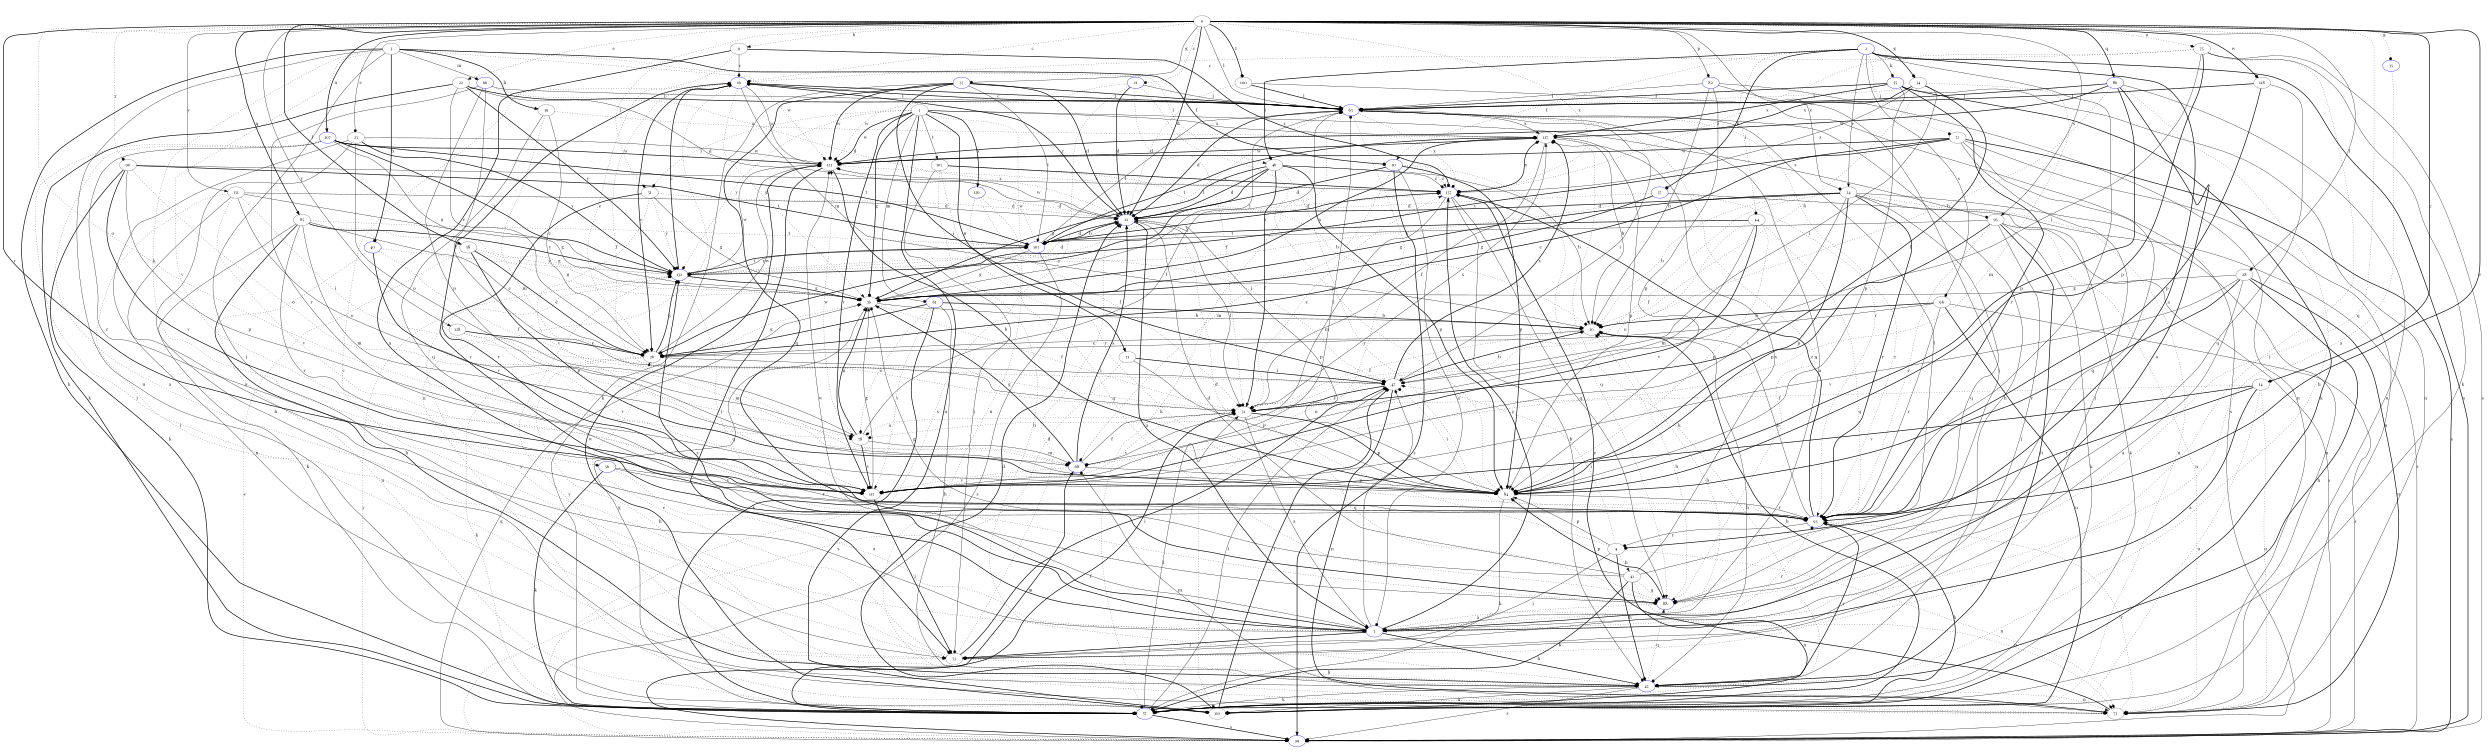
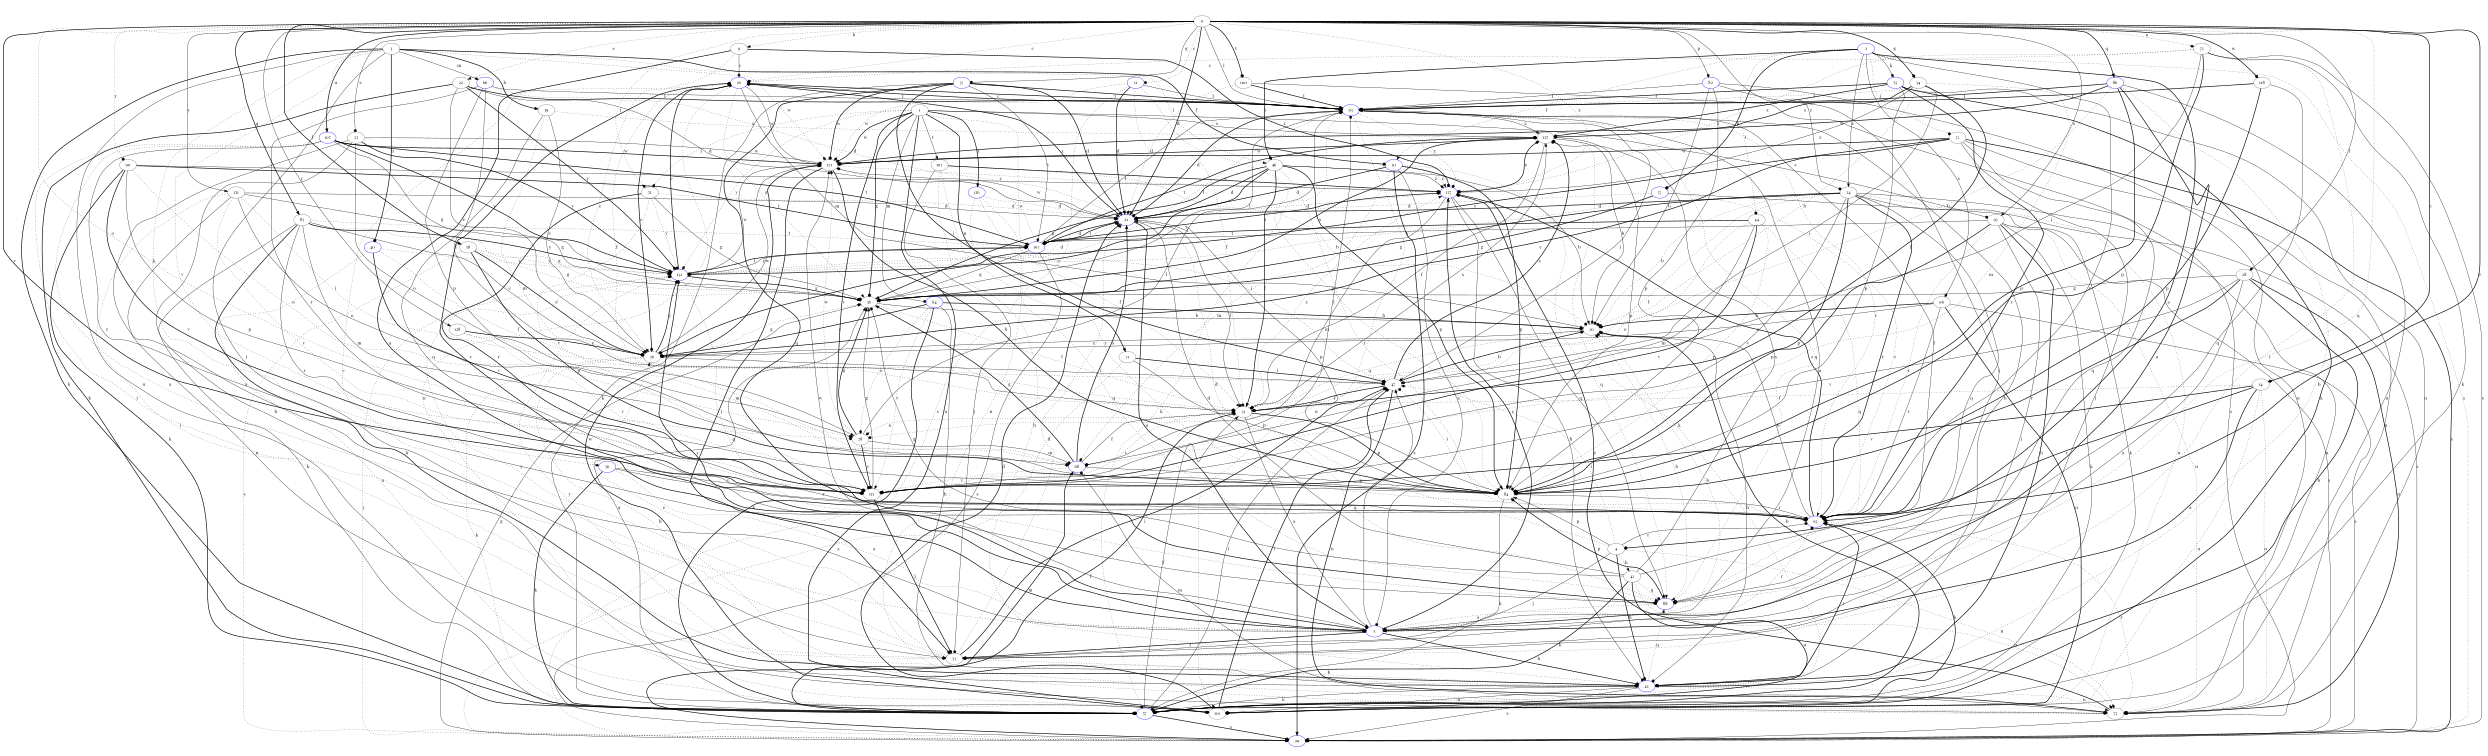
node "35": removed
edge "21" -> "103": label "b" -> "t"
node "61": label "61" -> "64"
edge "10" -> "31": label "f" -> "q"
edge "93" -> "4": reversed
edge "2" -> "99": style bold -> dotted
